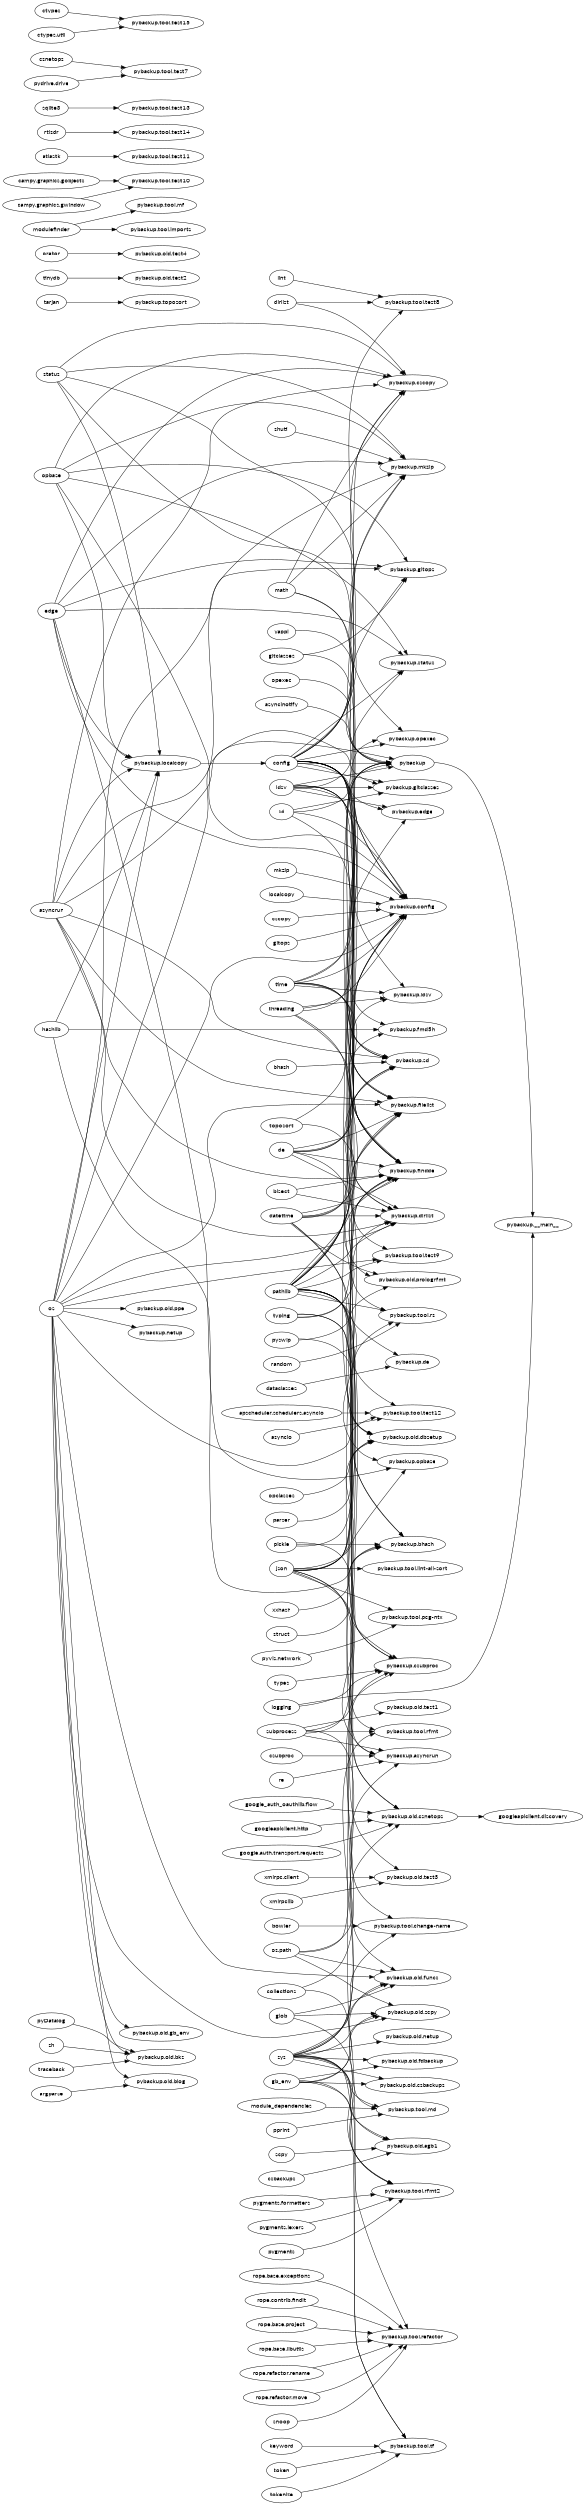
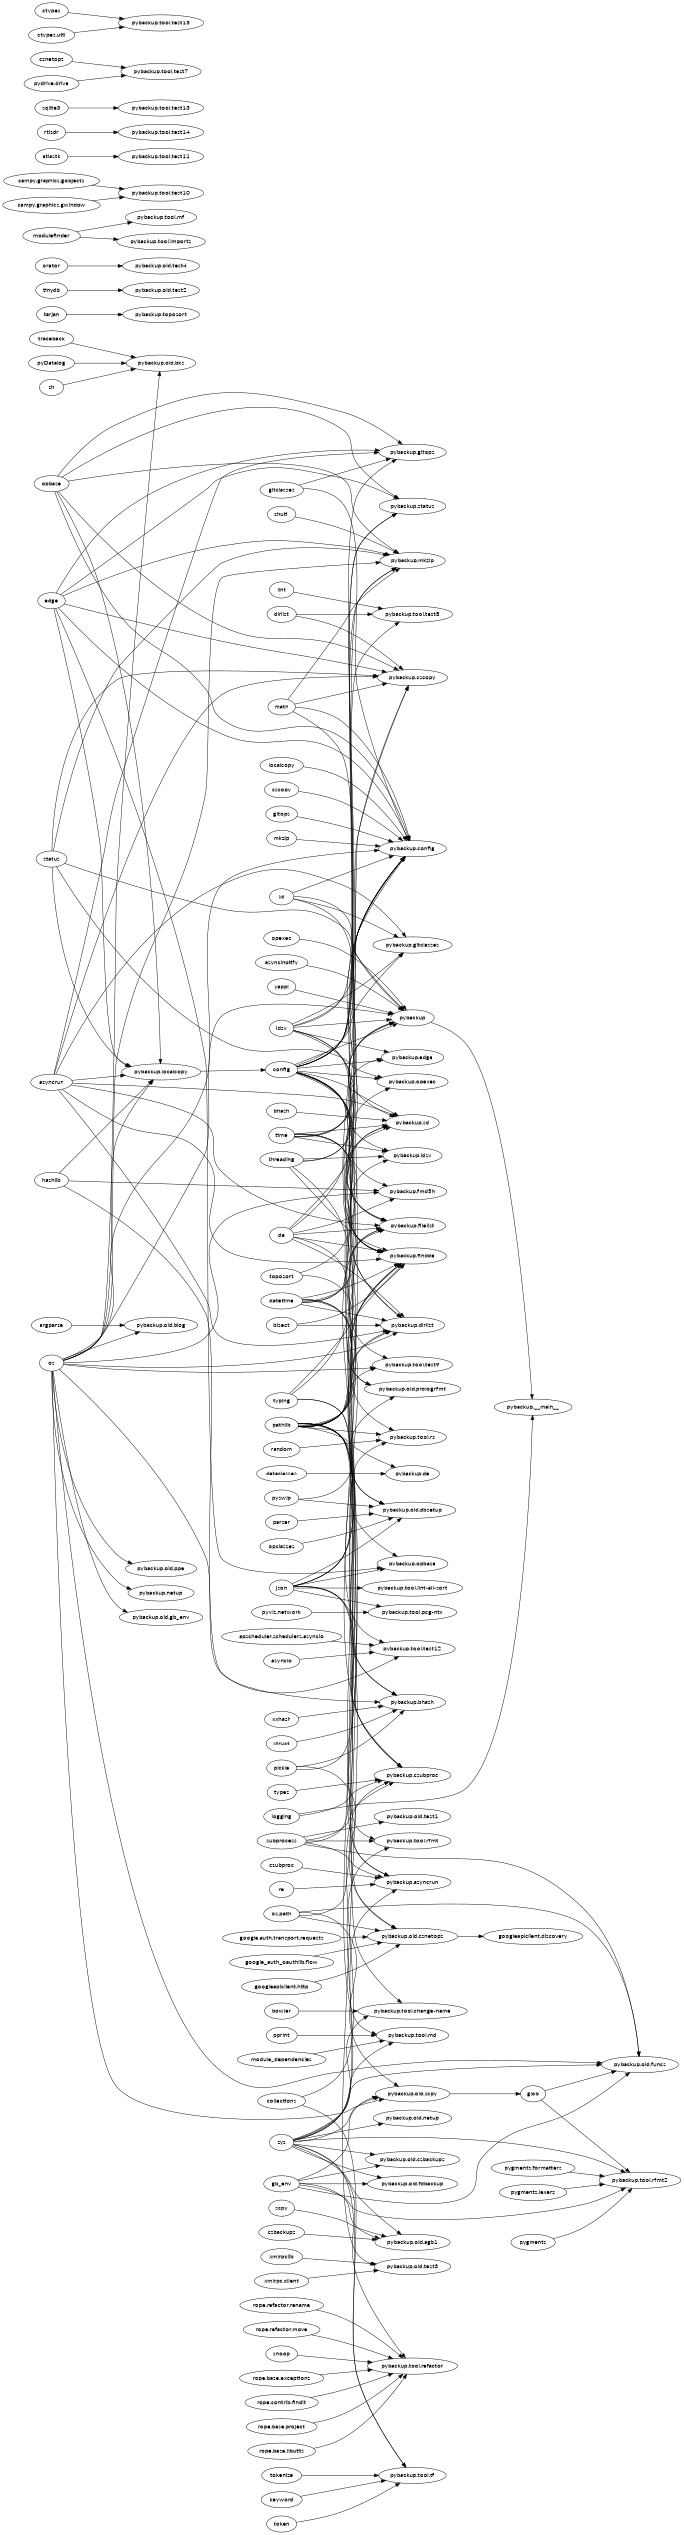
edge "os" -> "pybackup.filelist": now "os" -> "pybackup.fmd5h"
edge "glob" -> "pybackup.old.scpy": reversed
